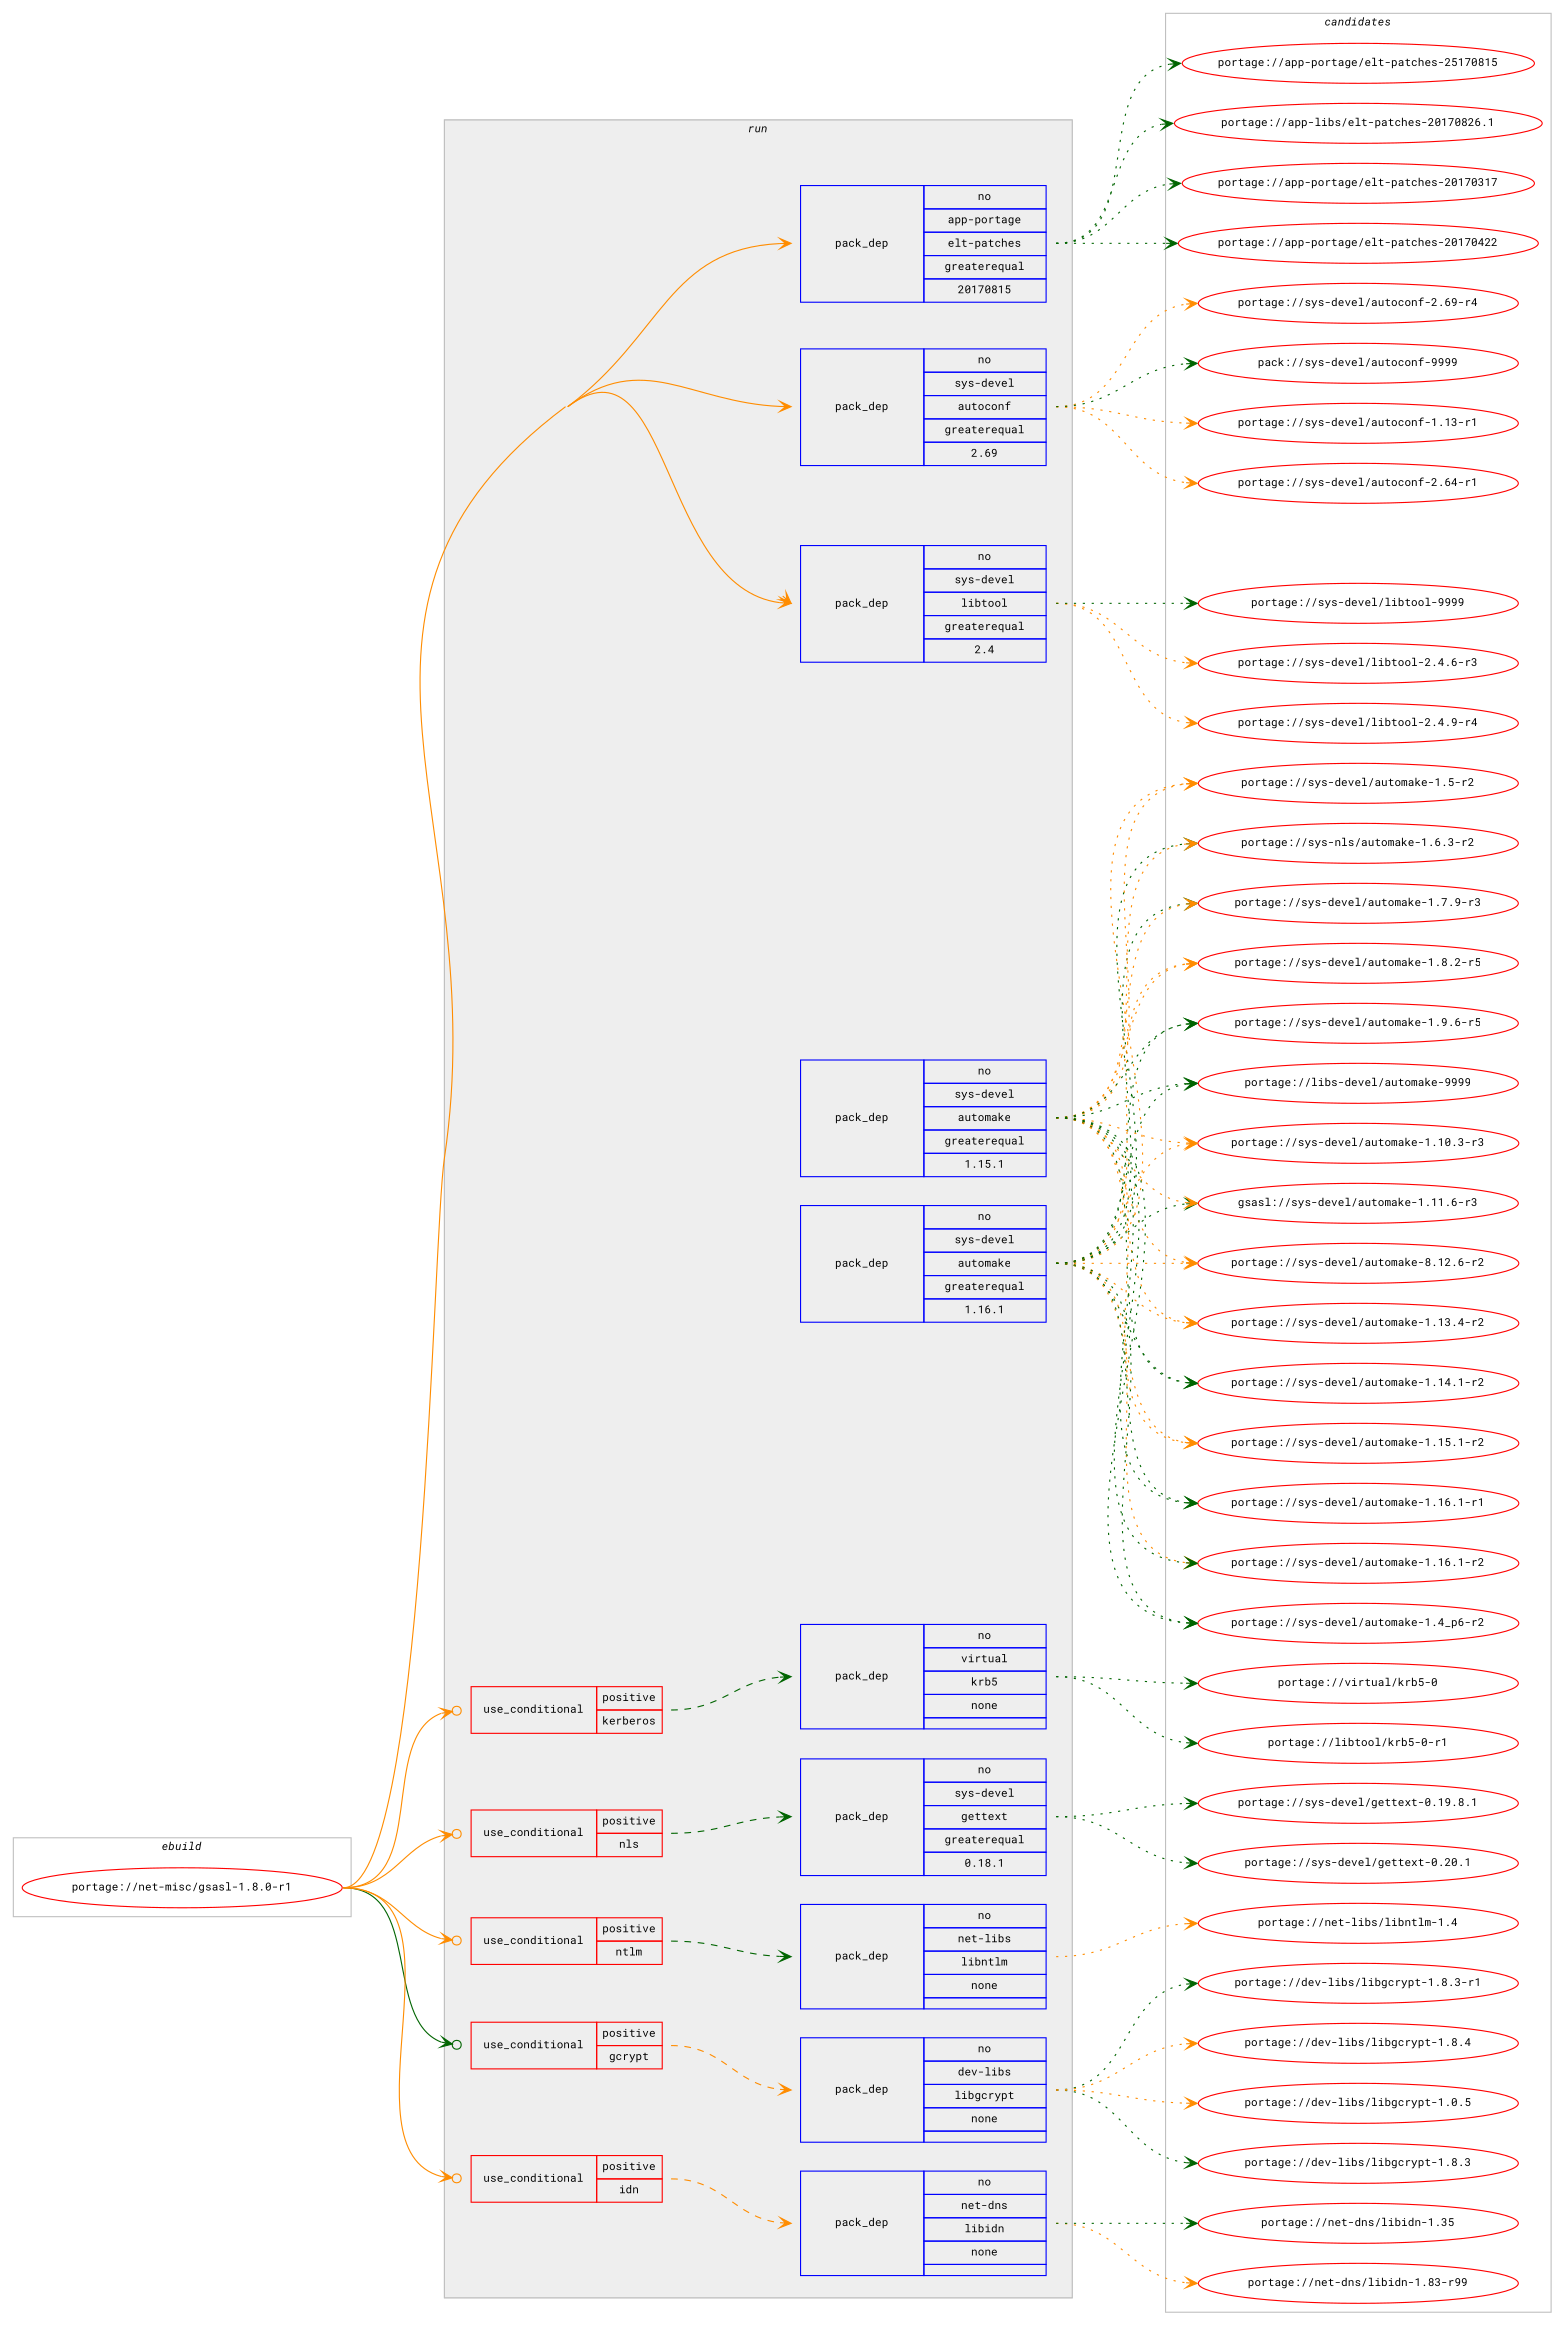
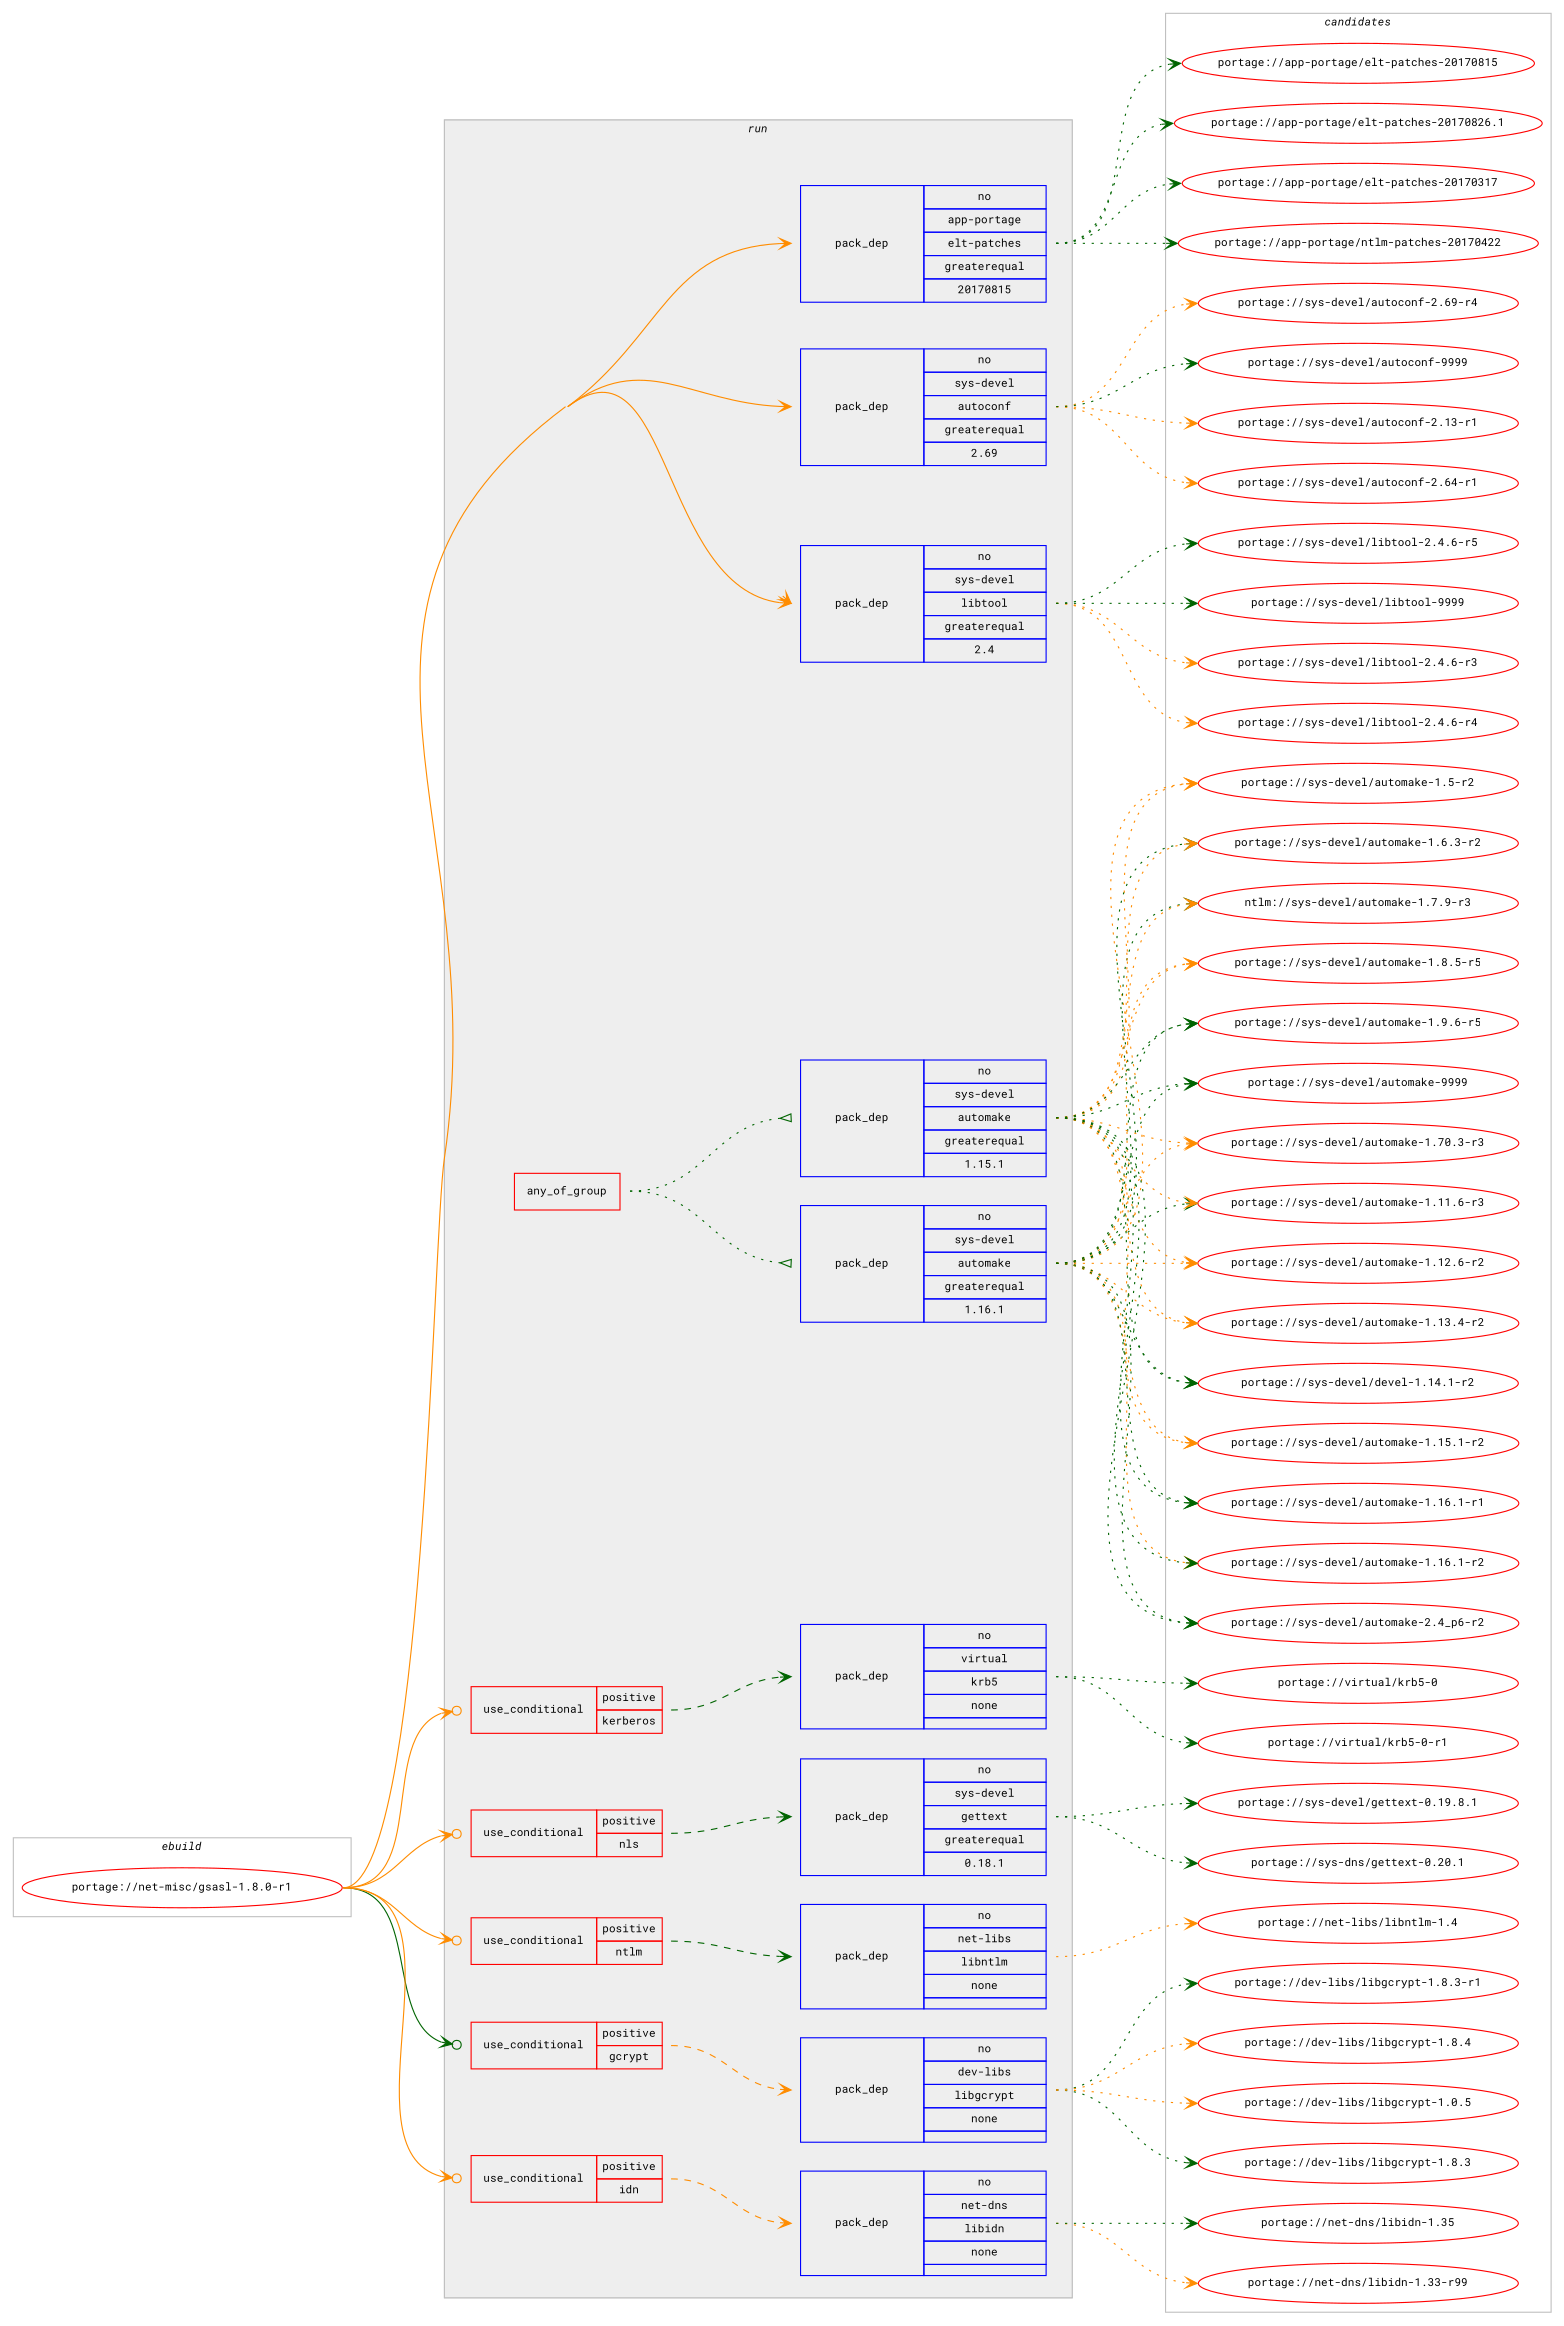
node "portage://app-portage/elt-patches-25170815": label "portage://app-portage/elt-patches-25170815" -> "portage://app-portage/elt-patches-20170815"
node "portage://app-libs/elt-patches-20170826.1": label "portage://app-libs/elt-patches-20170826.1" -> "portage://app-portage/elt-patches-20170826.1"
node "portage://app-portage/elt-patches-20170422": label "portage://app-portage/elt-patches-20170422" -> "portage://app-portage/ntlm-patches-20170422"
node "pack://sys-devel/autoconf-9999": label "pack://sys-devel/autoconf-9999" -> "portage://sys-devel/autoconf-9999"
node "portage://sys-devel/autoconf-1.13-r1": label "portage://sys-devel/autoconf-1.13-r1" -> "portage://sys-devel/autoconf-2.13-r1"
node "portage://sys-devel/libtool-2.4.6-r5": added
node "portage://sys-devel/libtool-2.4.9-r4": label "portage://sys-devel/libtool-2.4.9-r4" -> "portage://sys-devel/libtool-2.4.6-r4"
node "portage://sys-nls/automake-1.6.3-r2": label "portage://sys-nls/automake-1.6.3-r2" -> "portage://sys-devel/automake-1.6.3-r2"
node "portage://sys-devel/automake-1.7.9-r3": label "portage://sys-devel/automake-1.7.9-r3" -> "ntlm://sys-devel/automake-1.7.9-r3"
node "portage://sys-devel/automake-1.8.2-r5": label "portage://sys-devel/automake-1.8.2-r5" -> "portage://sys-devel/automake-1.8.5-r5"
node "portage://libs-devel/automake-9999": label "portage://libs-devel/automake-9999" -> "portage://sys-devel/automake-9999"
node "portage://sys-devel/automake-1.10.3-r3": label "portage://sys-devel/automake-1.10.3-r3" -> "portage://sys-devel/automake-1.70.3-r3"
node "any_of_group": added
node "gsasl://sys-devel/automake-1.11.6-r3": label "gsasl://sys-devel/automake-1.11.6-r3" -> "portage://sys-devel/automake-1.11.6-r3"
node "portage://sys-devel/automake-8.12.6-r2": label "portage://sys-devel/automake-8.12.6-r2" -> "portage://sys-devel/automake-1.12.6-r2"
node "portage://sys-devel/automake-1.14.1-r2": label "portage://sys-devel/automake-1.14.1-r2" -> "portage://sys-devel/devel-1.14.1-r2"
node "portage://sys-devel/automake-1.4_p6-r2": label "portage://sys-devel/automake-1.4_p6-r2" -> "portage://sys-devel/automake-2.4_p6-r2"
node "portage://libtool/krb5-0-r1": label "portage://libtool/krb5-0-r1" -> "portage://virtual/krb5-0-r1"
node "portage://sys-devel/gettext-0.20.1": label "portage://sys-devel/gettext-0.20.1" -> "portage://sys-dns/gettext-0.20.1"
node "portage://net-dns/libidn-1.83-r99": label "portage://net-dns/libidn-1.83-r99" -> "portage://net-dns/libidn-1.33-r99"
